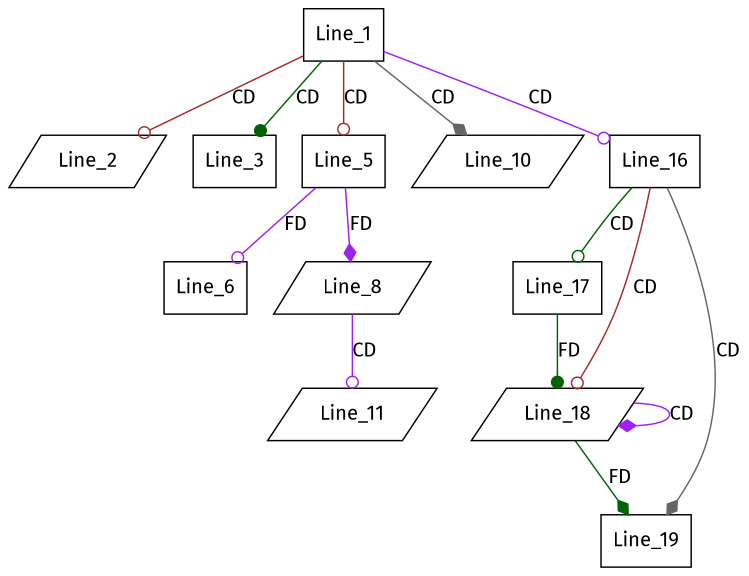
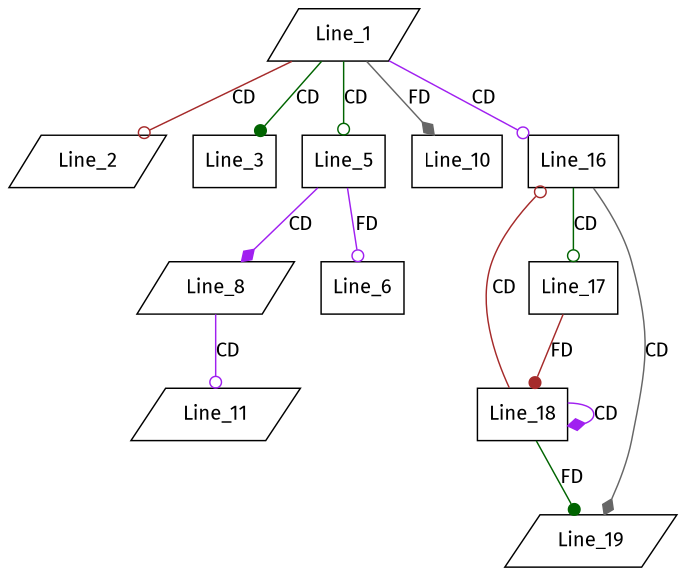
node "Line_1": shape box -> parallelogram
edge "Line_1" -> "Line_5": color brown -> darkgreen
edge "Line_1" -> "Line_10": label "CD" -> "FD"
node "Line_10": shape parallelogram -> box
edge "Line_5" -> "Line_8": label "FD" -> "CD"
edge "Line_16" -> "Line_18": reversed
edge "Line_17" -> "Line_18": color darkgreen -> brown
node "Line_18": shape parallelogram -> box
edge "Line_18" -> "Line_19": arrowhead diamond -> dot
node "Line_19": shape box -> parallelogram
